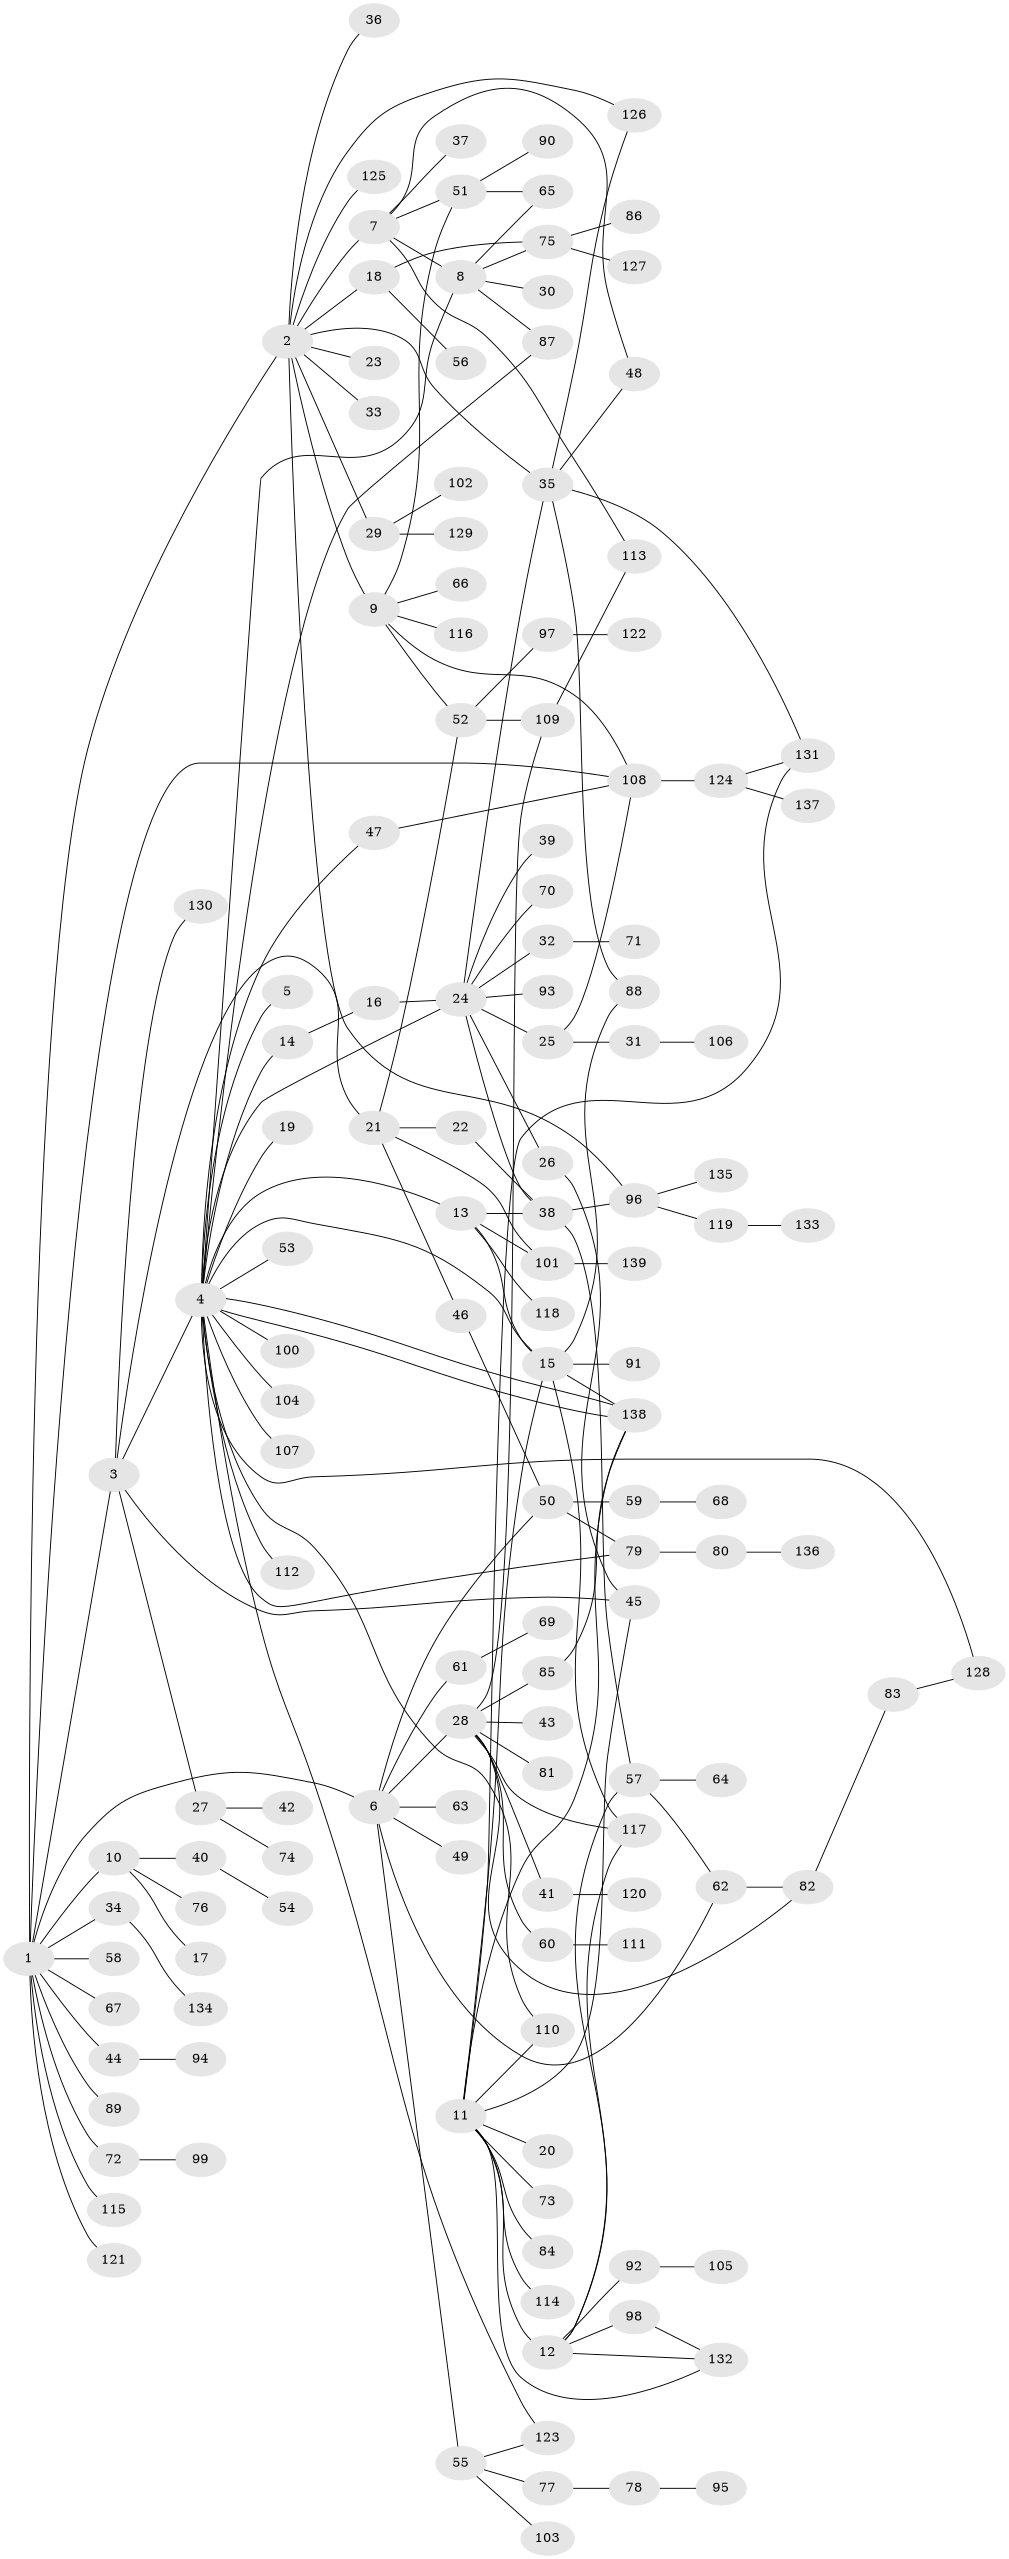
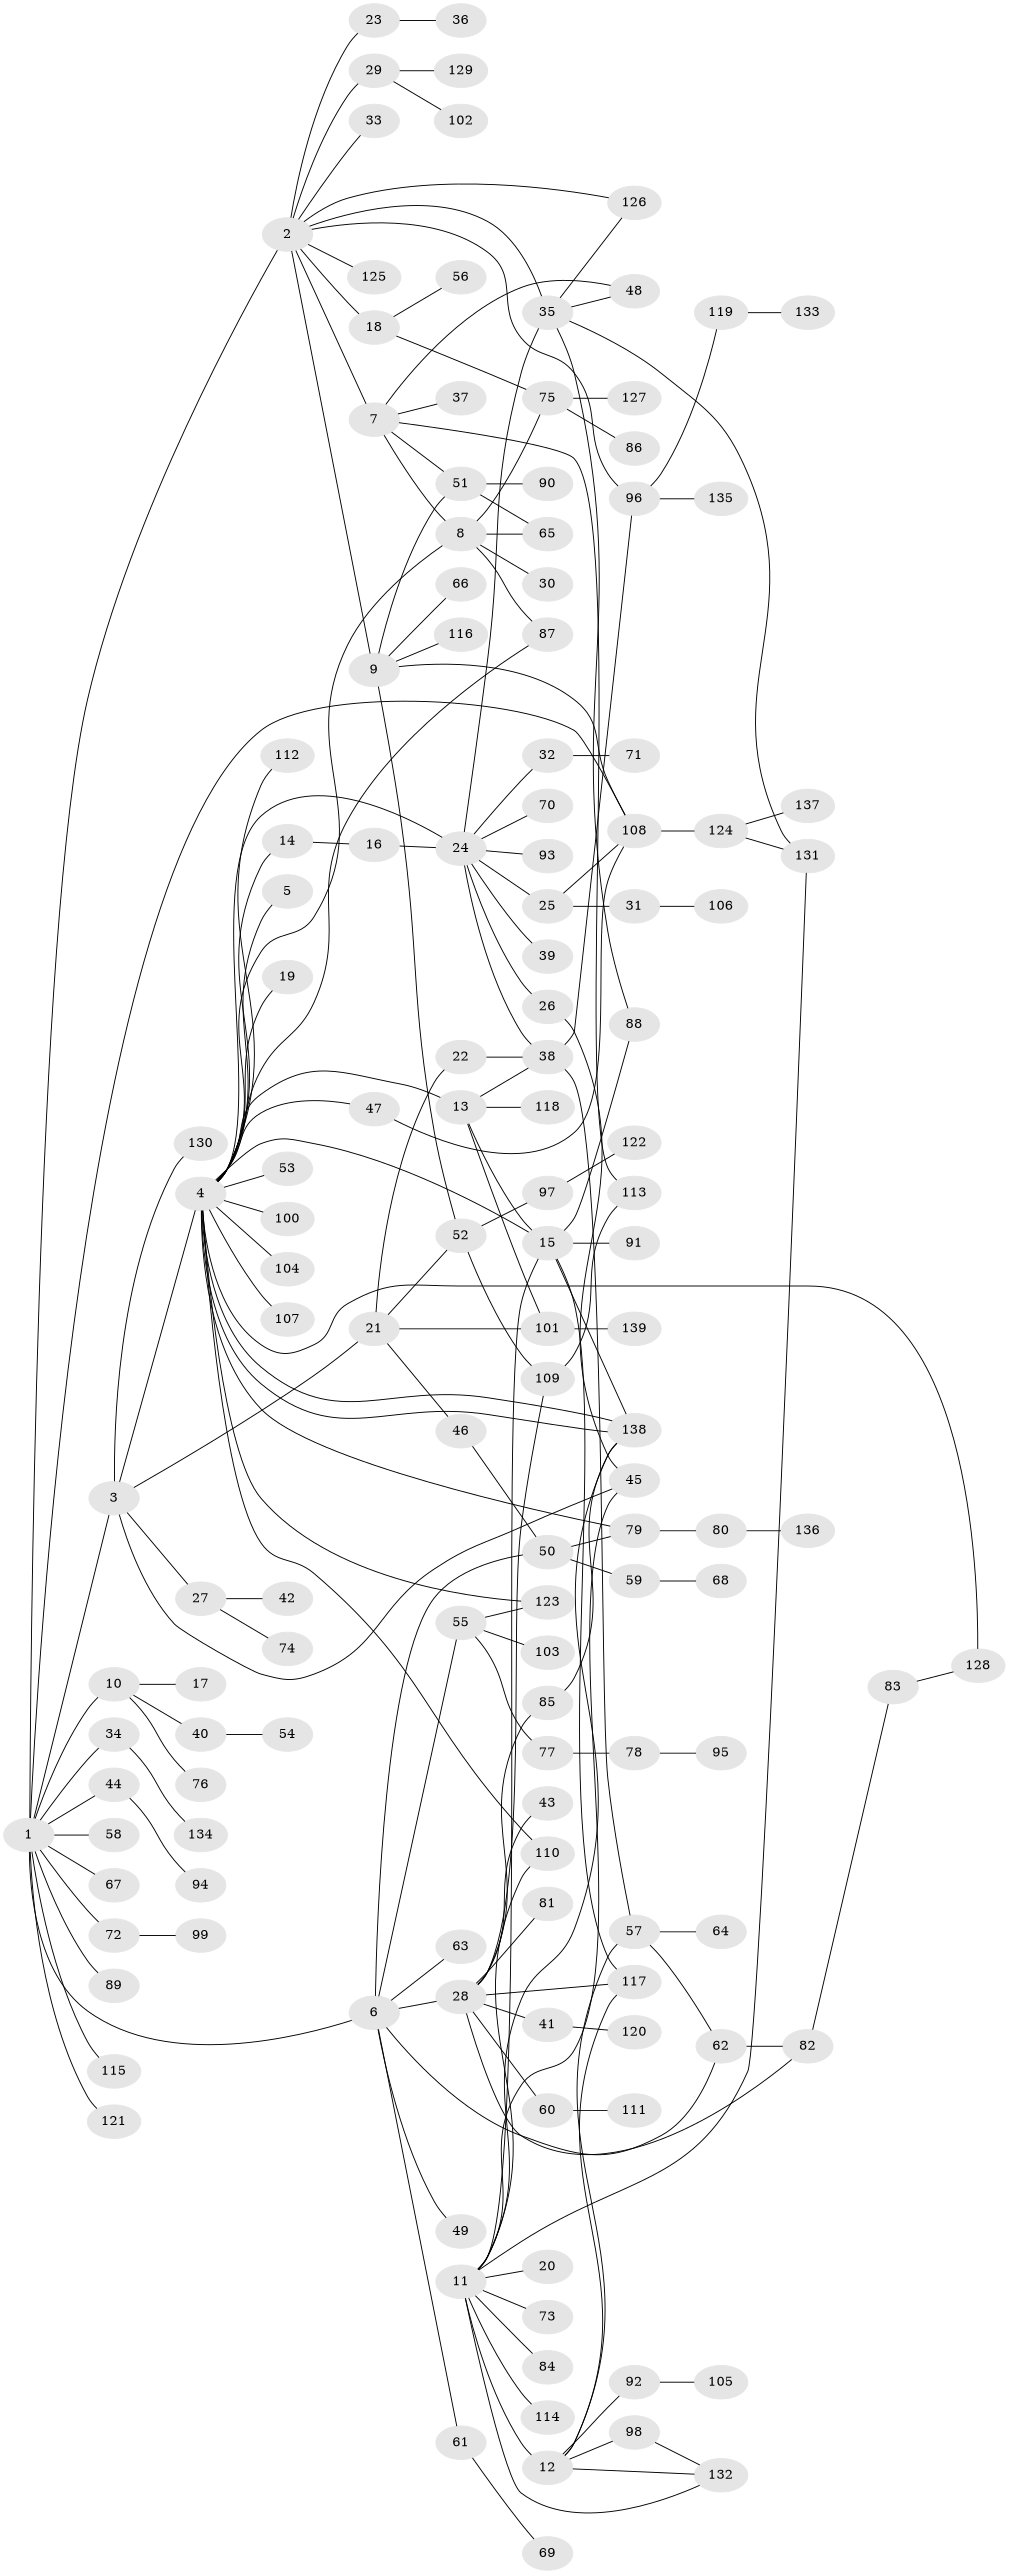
edge "36" -- "2": now "36" -- "23"
